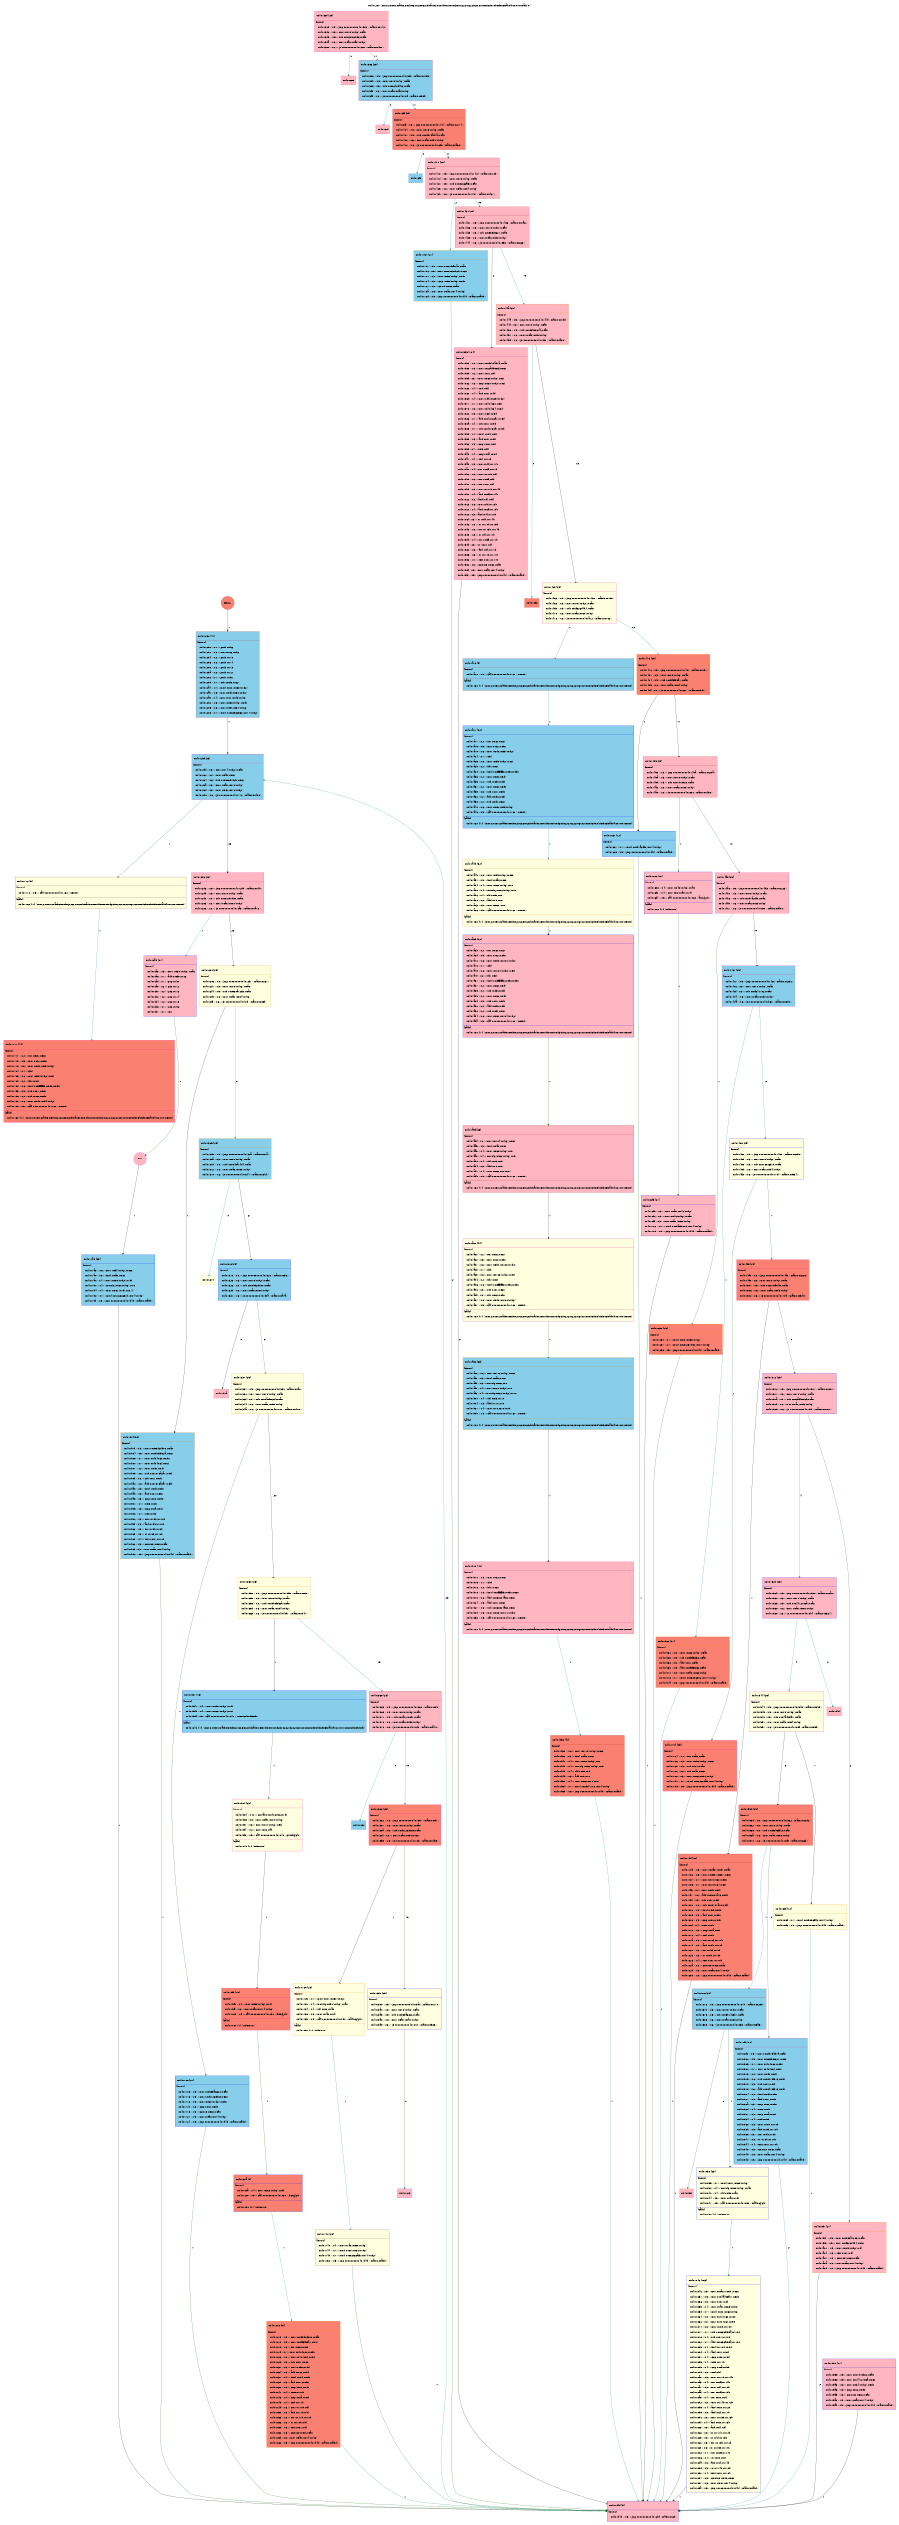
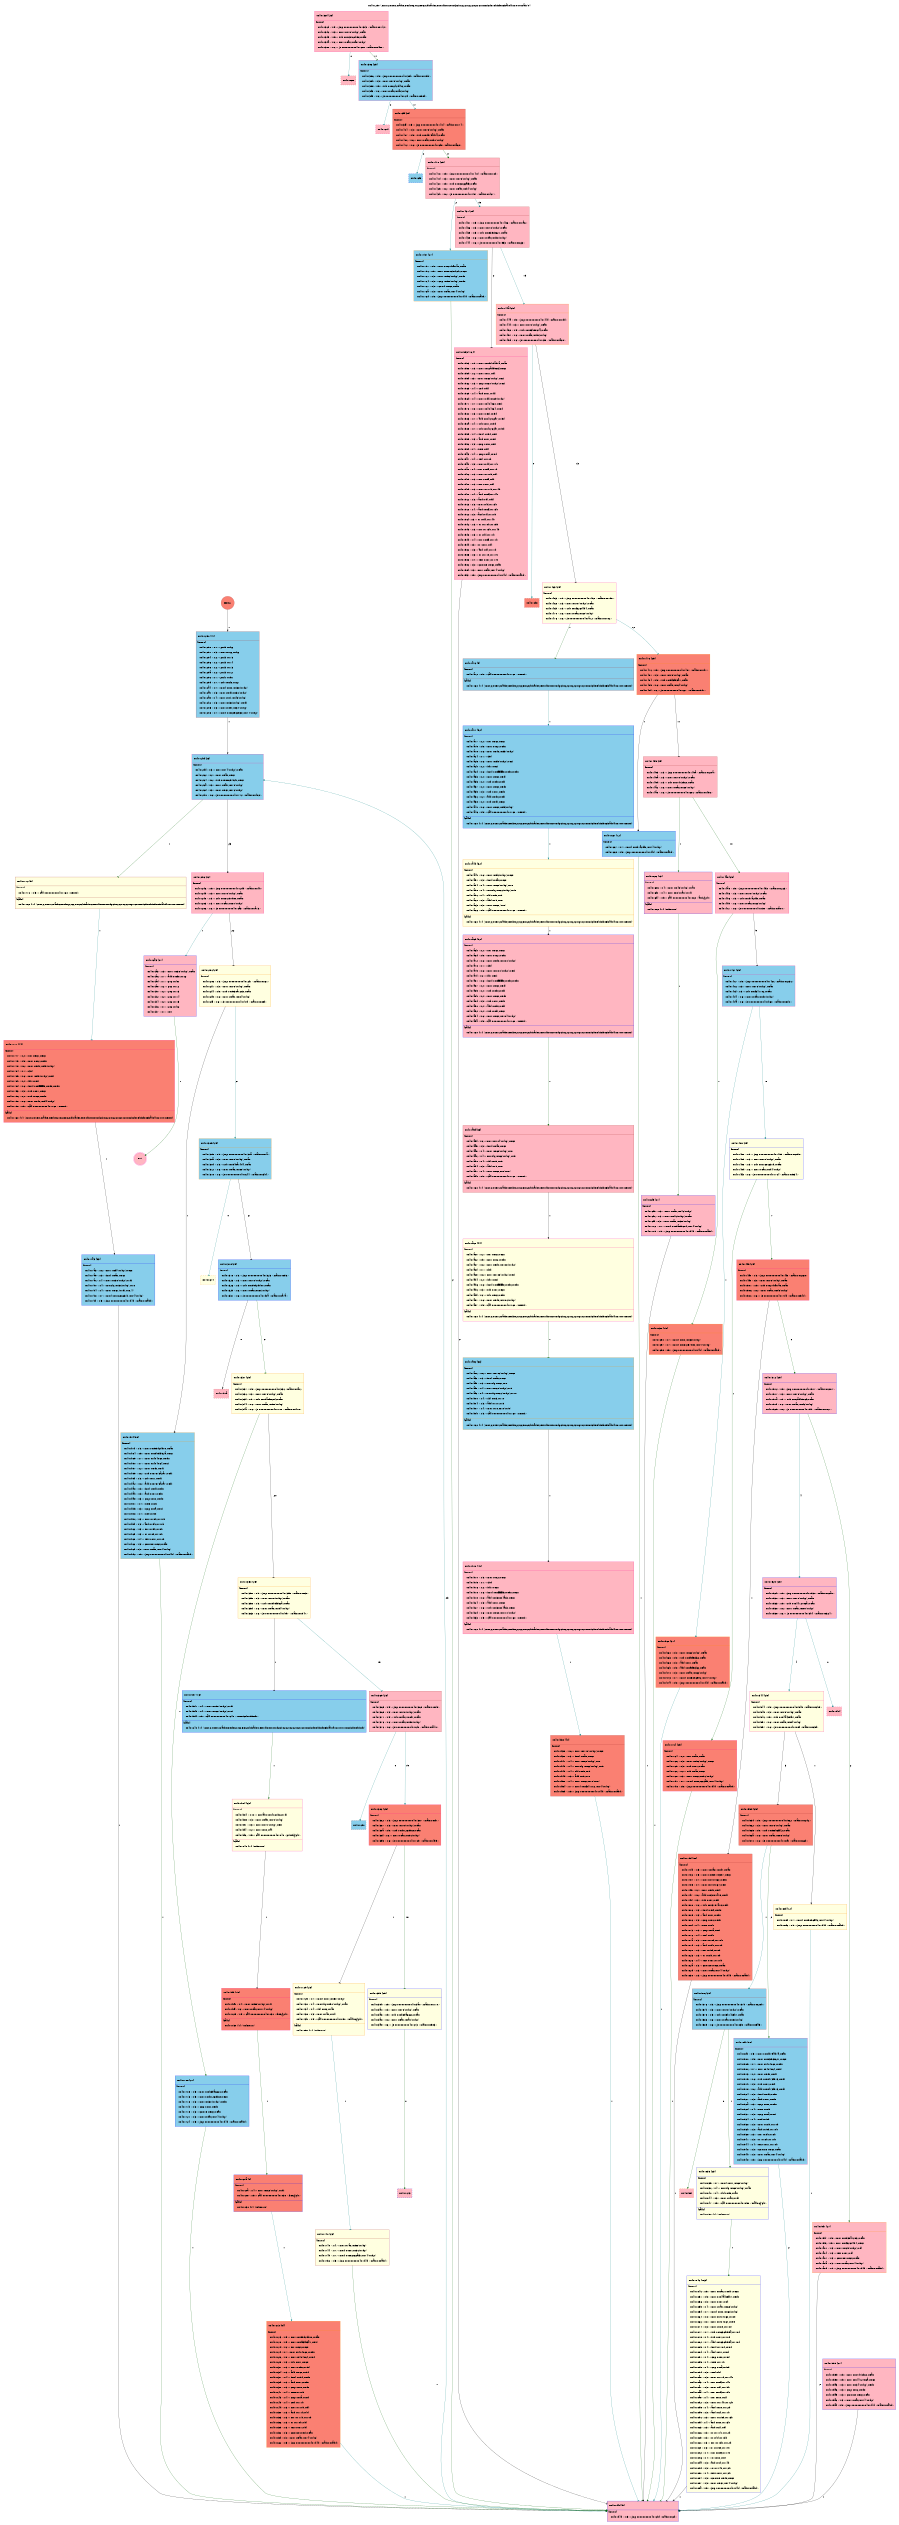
edge "Exit" -> "0x4017a3 [33]": now "0x401777 [44]" -> "0x4017a3 [33]"
